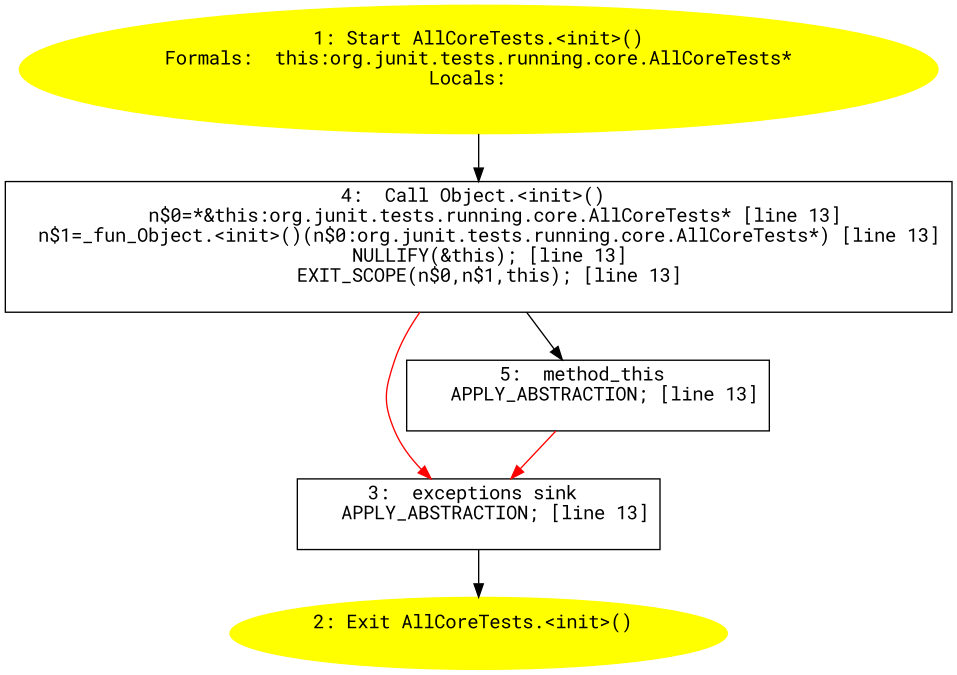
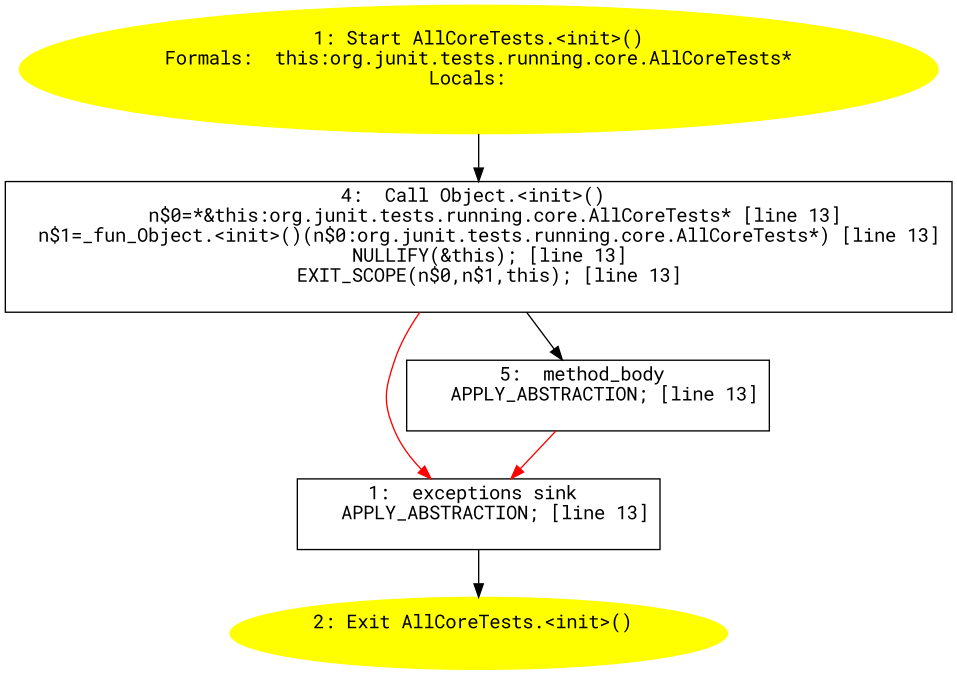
node "5:  method_this APPLY_ABSTRACTION; [line 13]": label "5:  method_this APPLY_ABSTRACTION; [line 13]" -> "5:  method_body APPLY_ABSTRACTION; [line 13]"
node "3:  exceptions sink APPLY_ABSTRACTION; [line 13]": label "3:  exceptions sink APPLY_ABSTRACTION; [line 13]" -> "1:  exceptions sink APPLY_ABSTRACTION; [line 13]"
